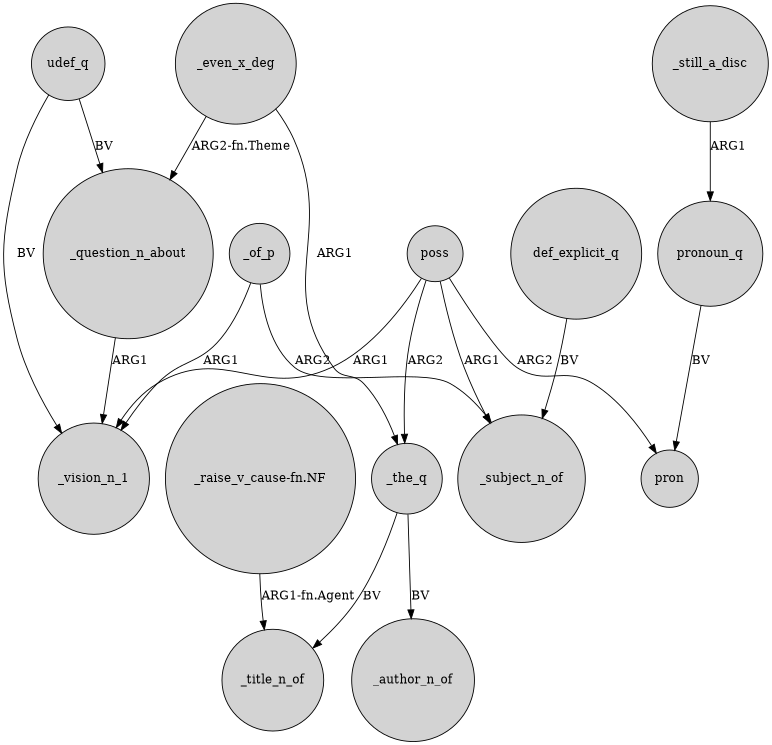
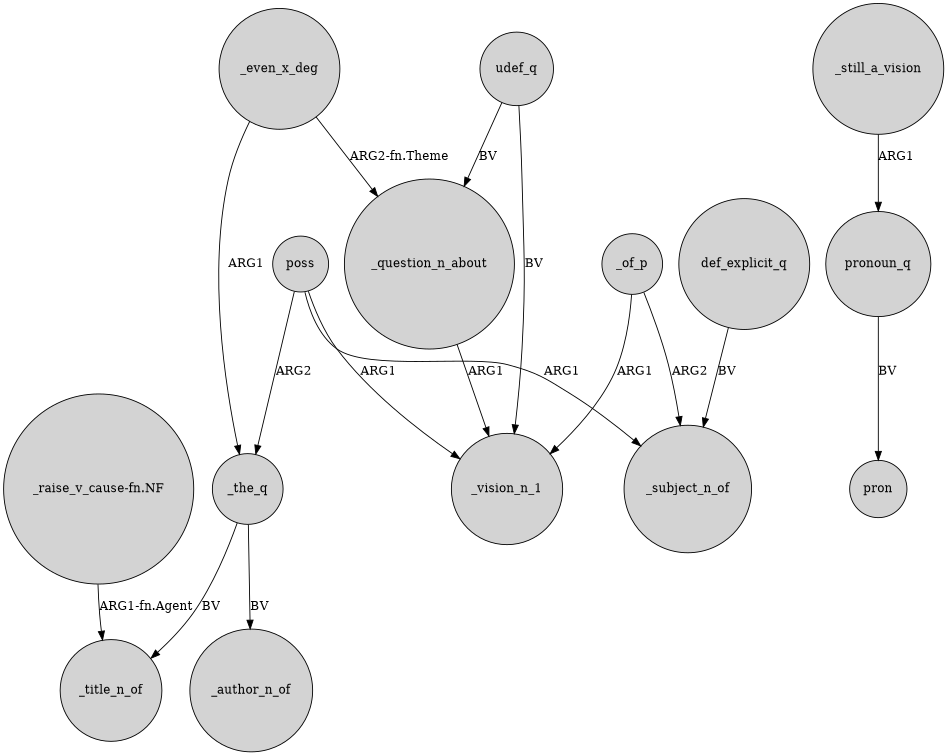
node "_still_a_disc": label "_still_a_disc" -> "_still_a_vision"
edge "poss" -> "pron": removed, label "ARG2"
